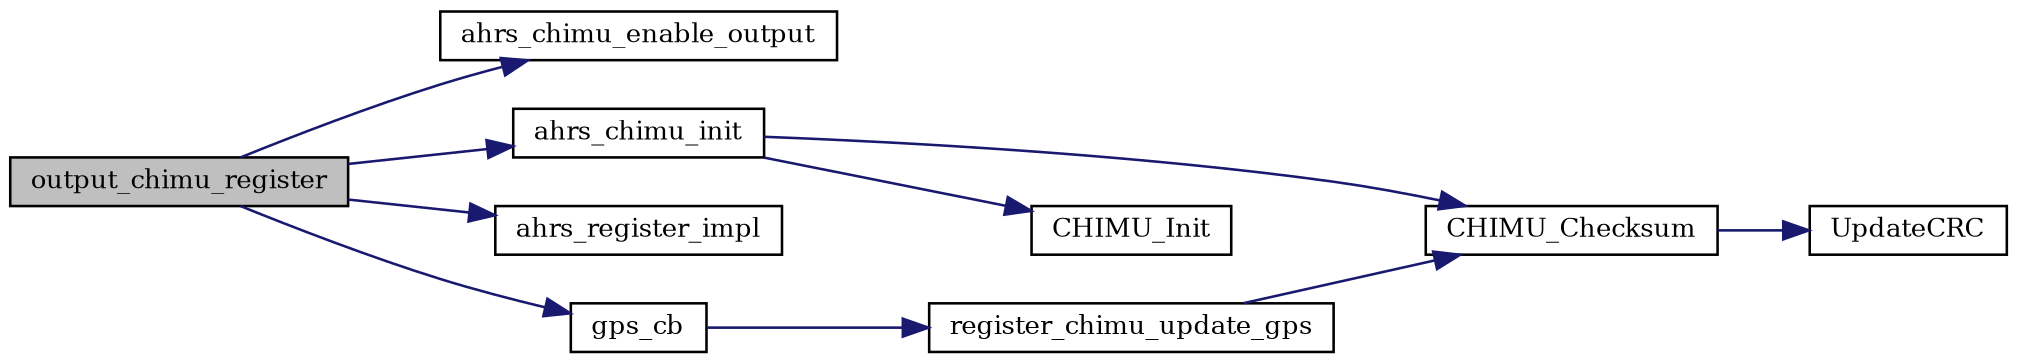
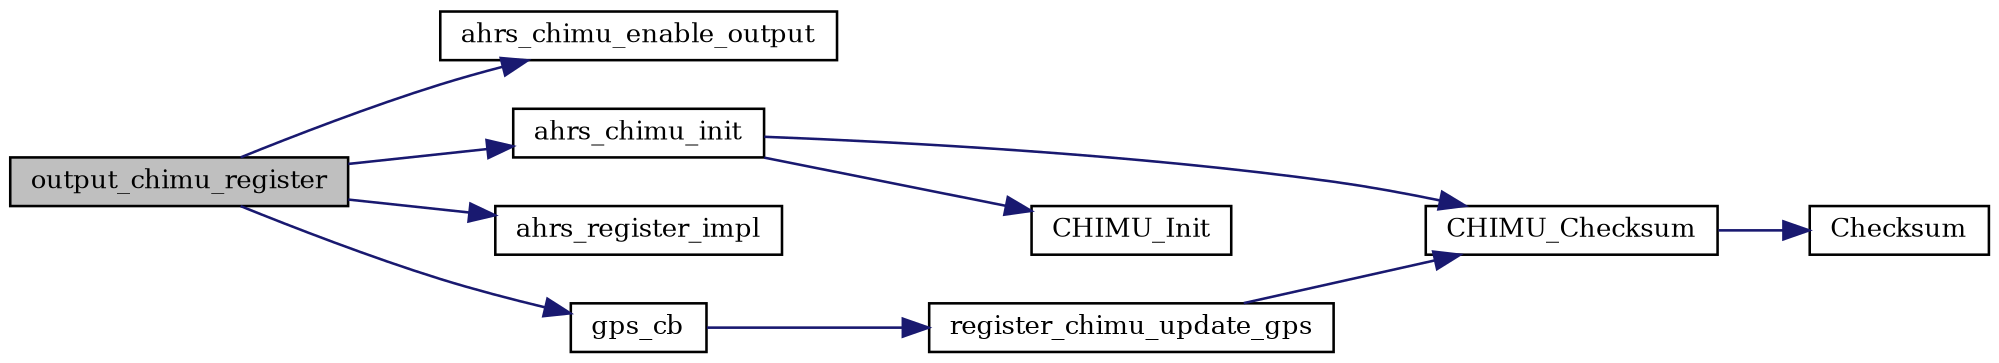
node "UpdateCRC": label "UpdateCRC" -> "Checksum"
